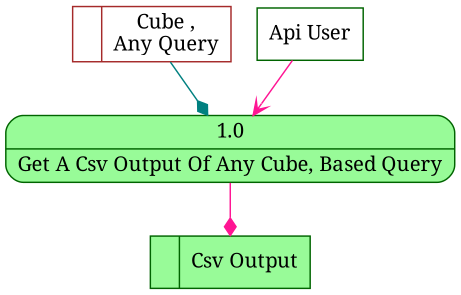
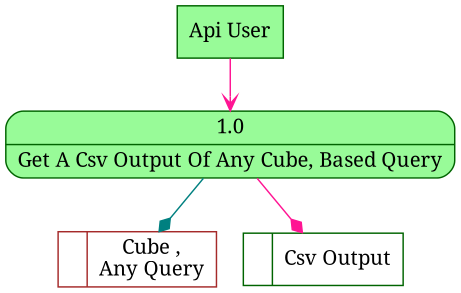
node "Api User": fillcolor white -> palegreen
edge "Cube ," -> "1.0": reversed
node "Csv Output": fillcolor palegreen -> white
